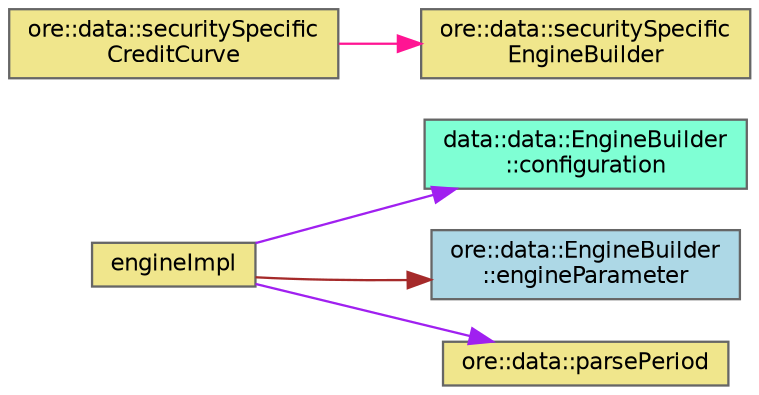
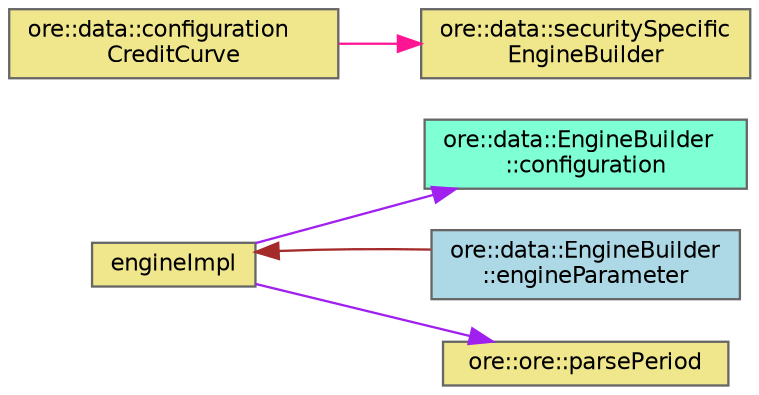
node "ore::data::securitySpecific CreditCurve": label "ore::data::securitySpecific CreditCurve" -> "ore::data::configuration CreditCurve"
node "data::data::EngineBuilder ::configuration": label "data::data::EngineBuilder ::configuration" -> "ore::data::EngineBuilder ::configuration"
edge "engineImpl" -> "ore::data::EngineBuilder ::engineParameter": reversed
node "ore::data::parsePeriod": label "ore::data::parsePeriod" -> "ore::ore::parsePeriod"
